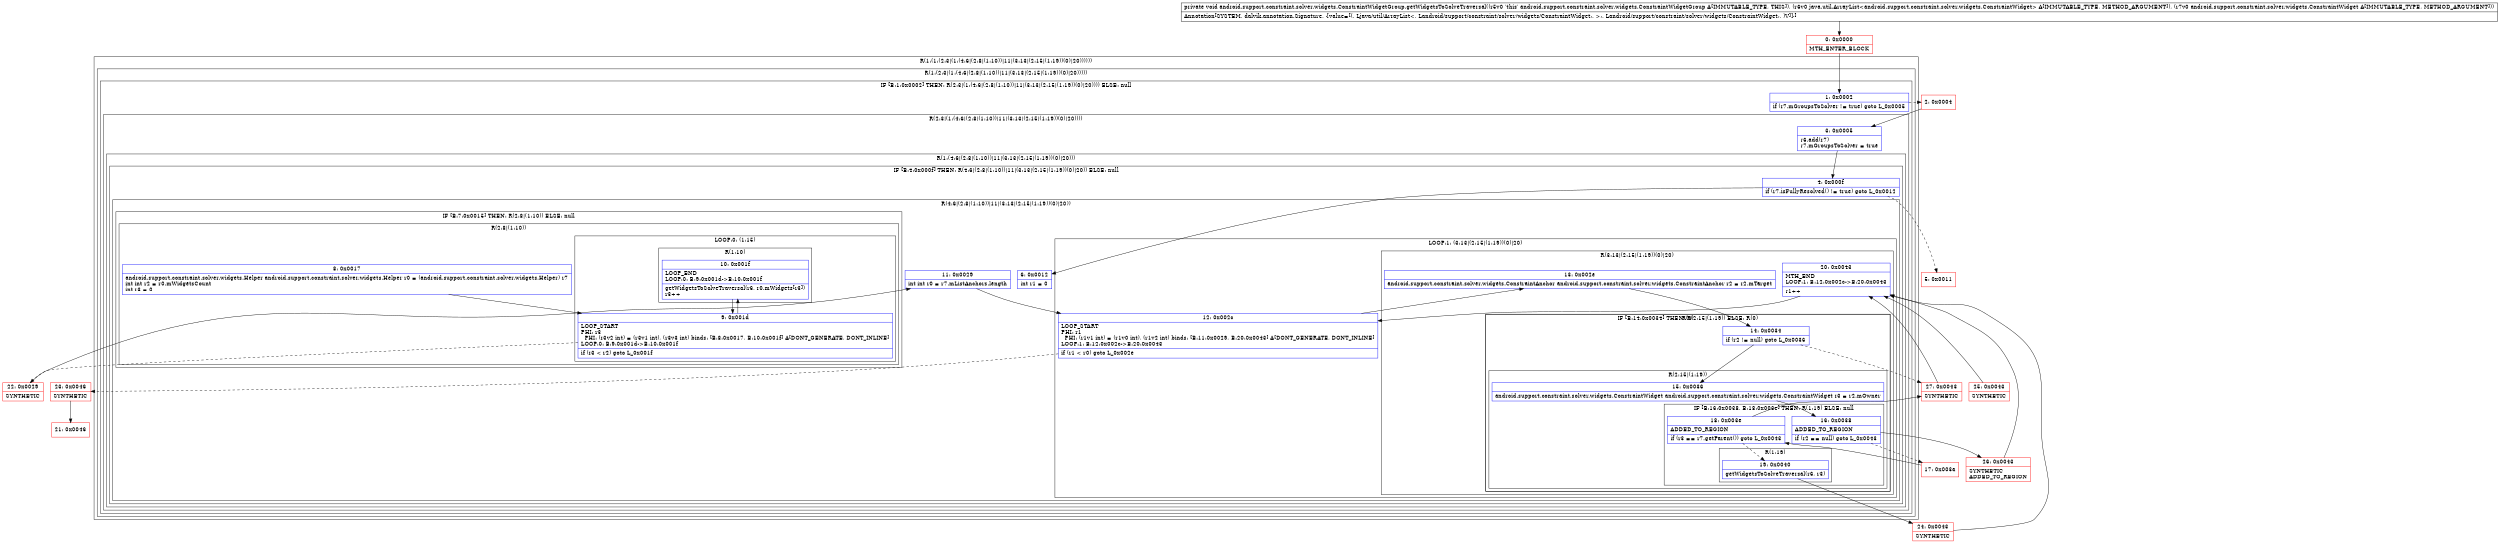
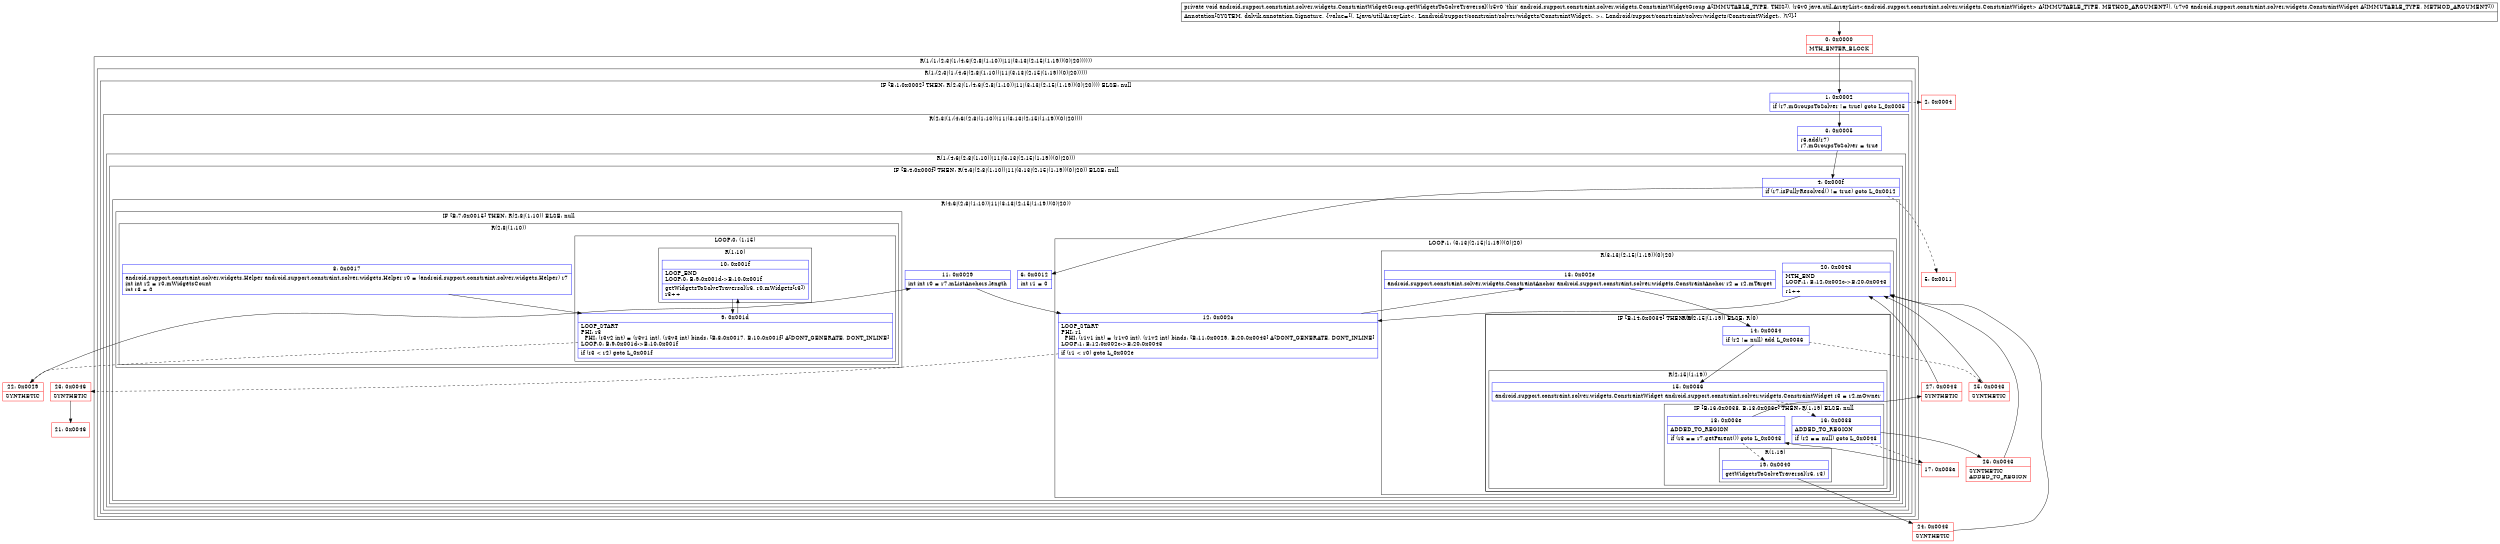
edge "2: 0x0004" -> "3: 0x0005": now "1: 0x0002" -> "3: 0x0005"
node "14: 0x0034": text "if (r2 != null) goto L_0x0036" -> "if (r2 != null) add L_0x0036"
edge "14: 0x0034" -> "27: 0x0043": now "14: 0x0034" -> "25: 0x0043"
edge "15: 0x0036" -> "16: 0x0038": style solid -> dashed
